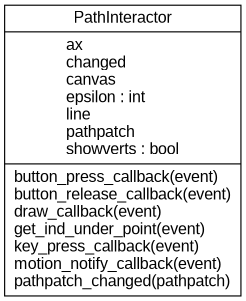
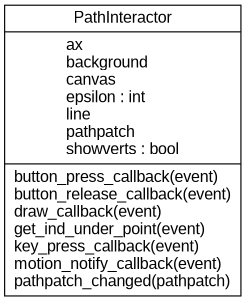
node "PathInteractor": text "changed" -> "background"
